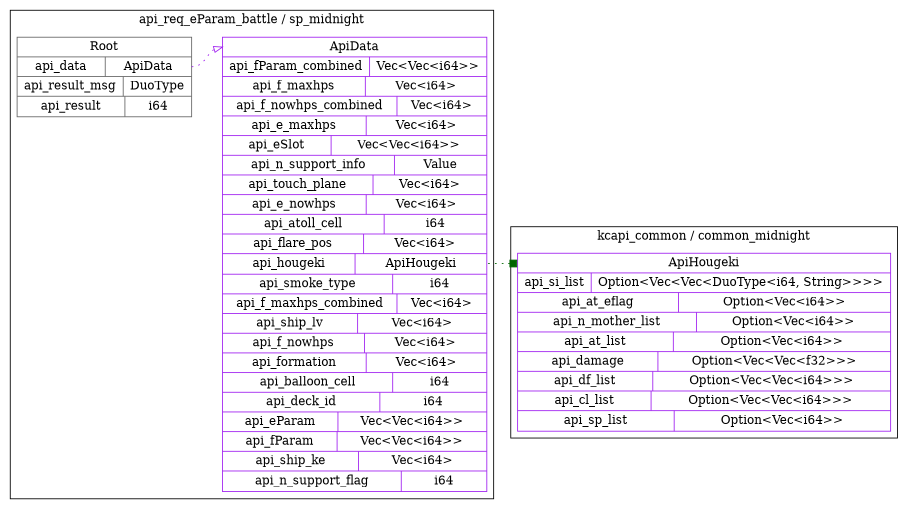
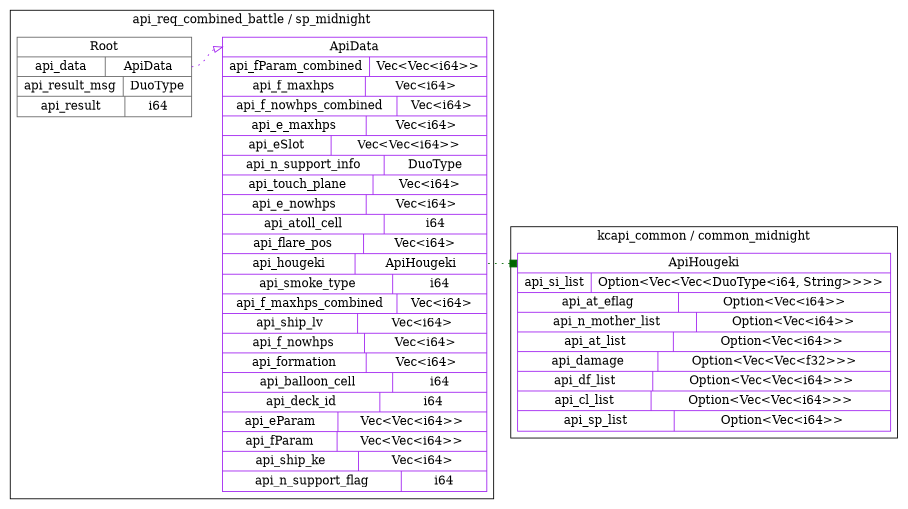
cluster "api_req_eParam_battle / sp_midnight": label "api_req_eParam_battle / sp_midnight" -> "api_req_combined_battle / sp_midnight"
node "ApiData": text "Value" -> "DuoType"
